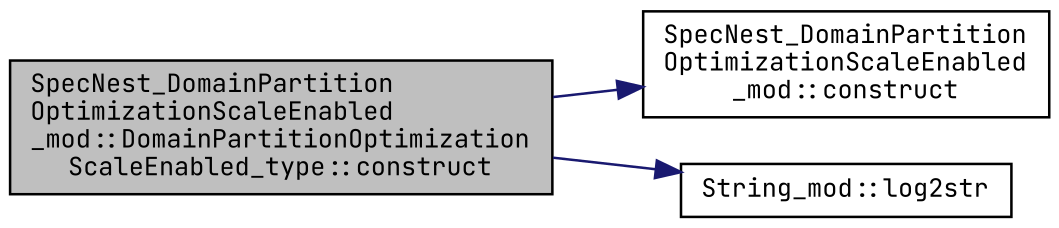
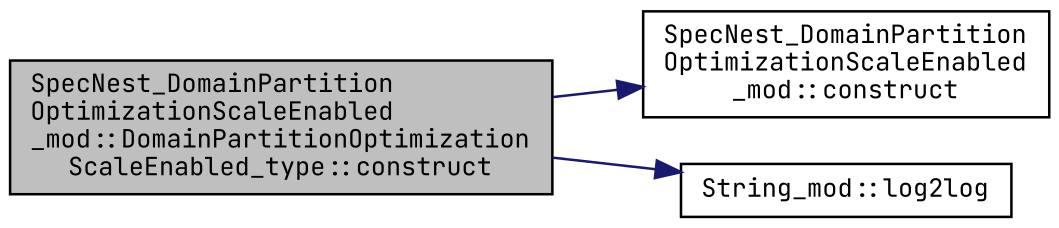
node "String_mod::log2str": label "String_mod::log2str" -> "String_mod::log2log"
